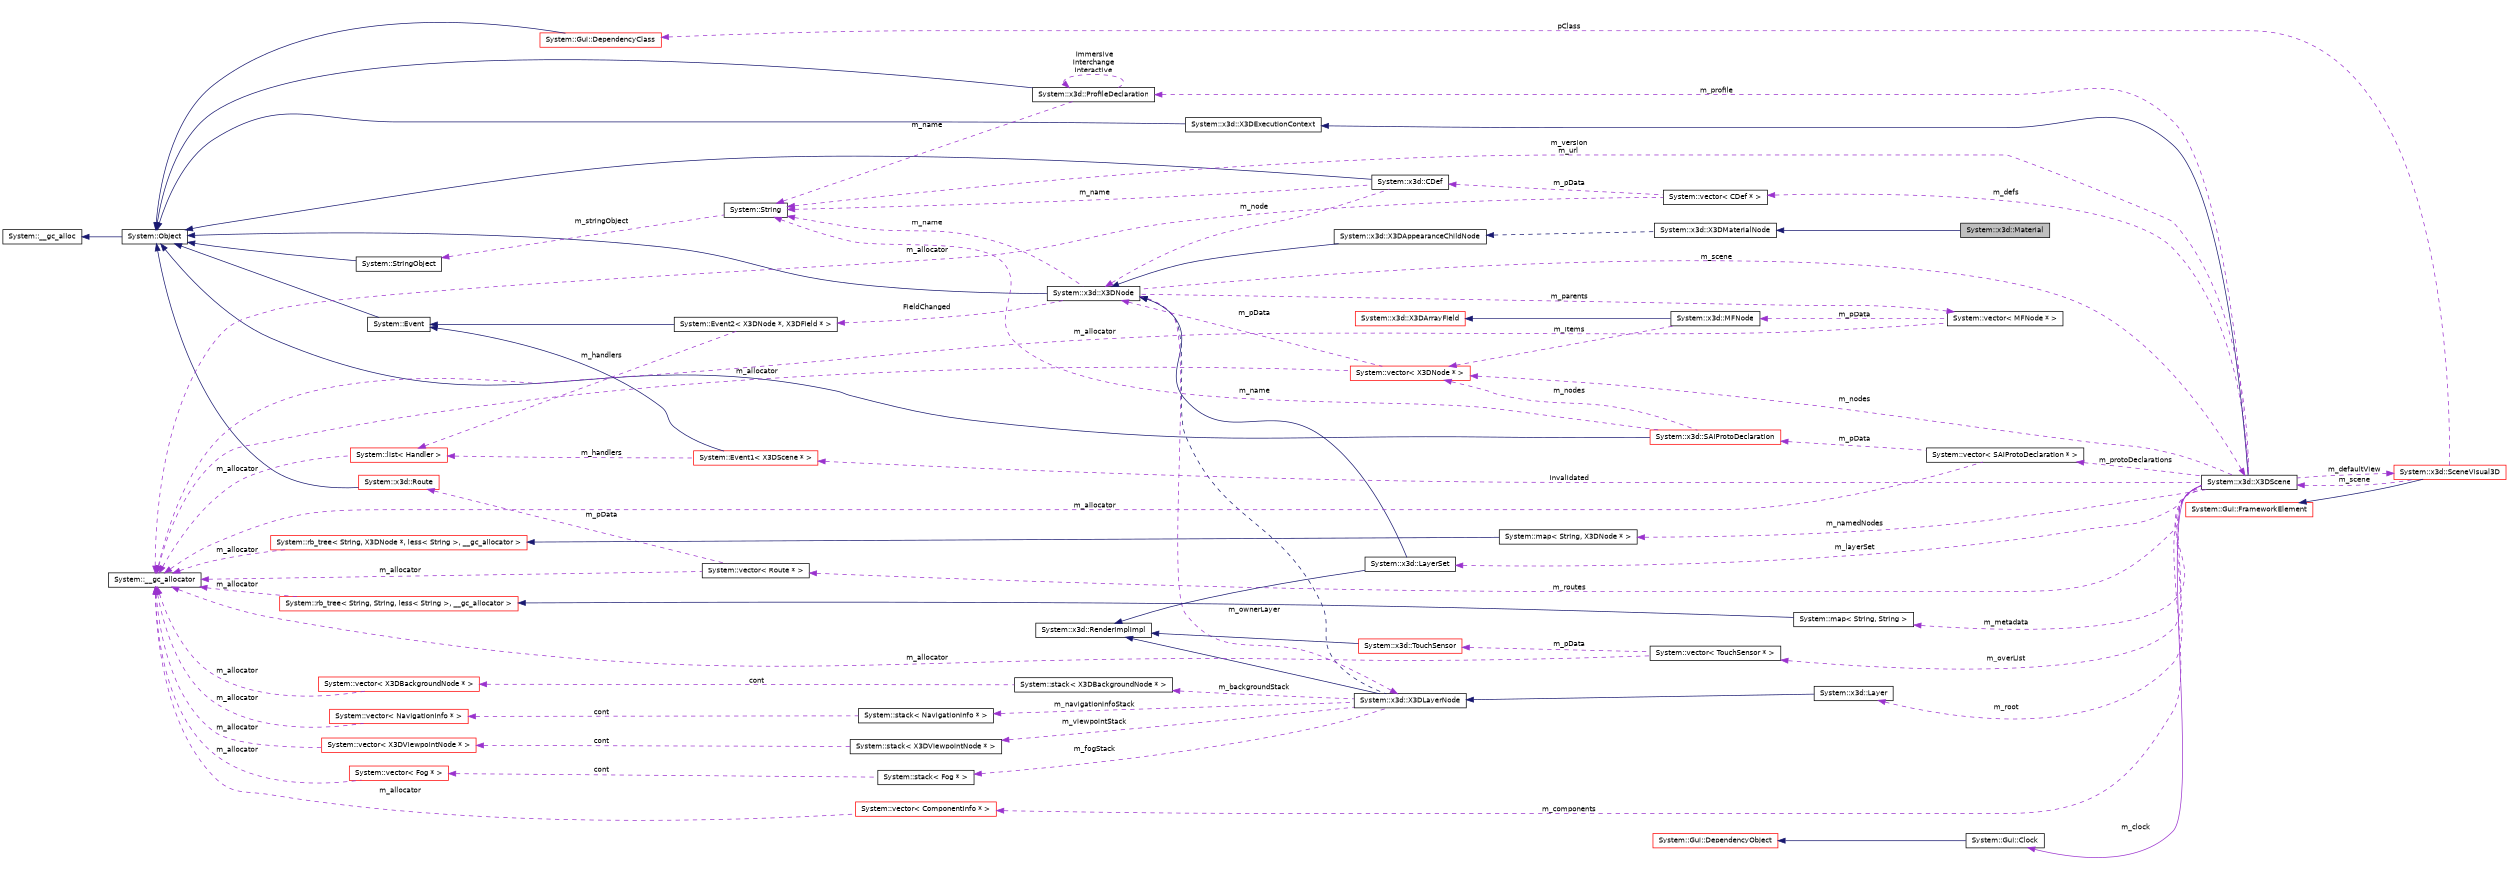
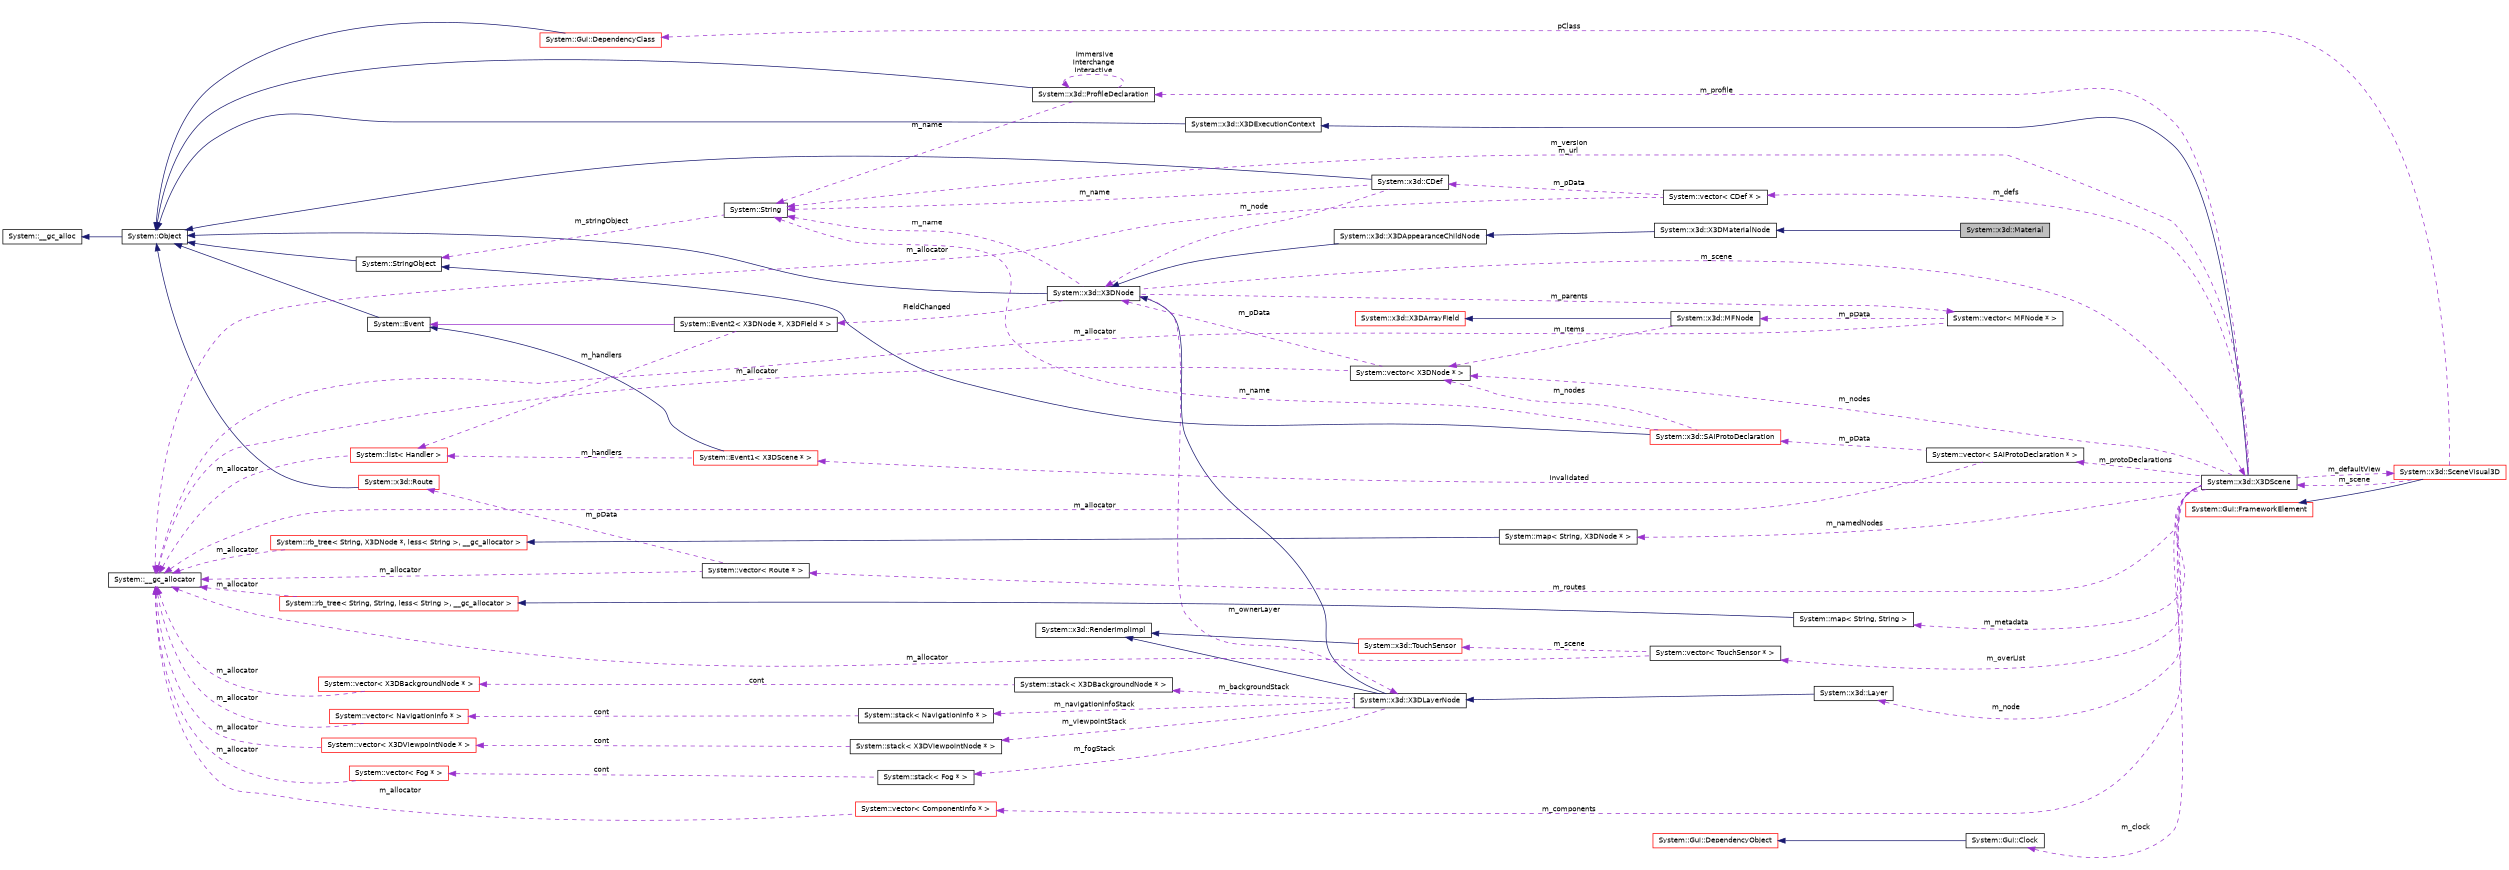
edge "System::x3d::X3DMaterialNode" -> "System::x3d::X3DAppearanceChildNode": style dashed -> solid
edge "System::Event2< X3DNode *, X3DField * >" -> "System::Event": color midnightblue -> darkorchid3
node "System::vector< X3DNode * >": color red -> black
edge "System::x3d::SAIProtoDeclaration" -> "System::Object": now "System::x3d::SAIProtoDeclaration" -> "System::StringObject"
edge "System::x3d::X3DLayerNode" -> "System::x3d::X3DNode": style dashed -> solid
node "System::x3d::LayerSet": removed
edge "System::vector< TouchSensor * >" -> "System::x3d::TouchSensor": label " m_pData" -> " m_scene"
edge "System::x3d::X3DScene" -> "System::x3d::Layer": label " m_root" -> " m_node"
edge "System::x3d::X3DScene" -> "System::Gui::Clock": style solid -> dashed
